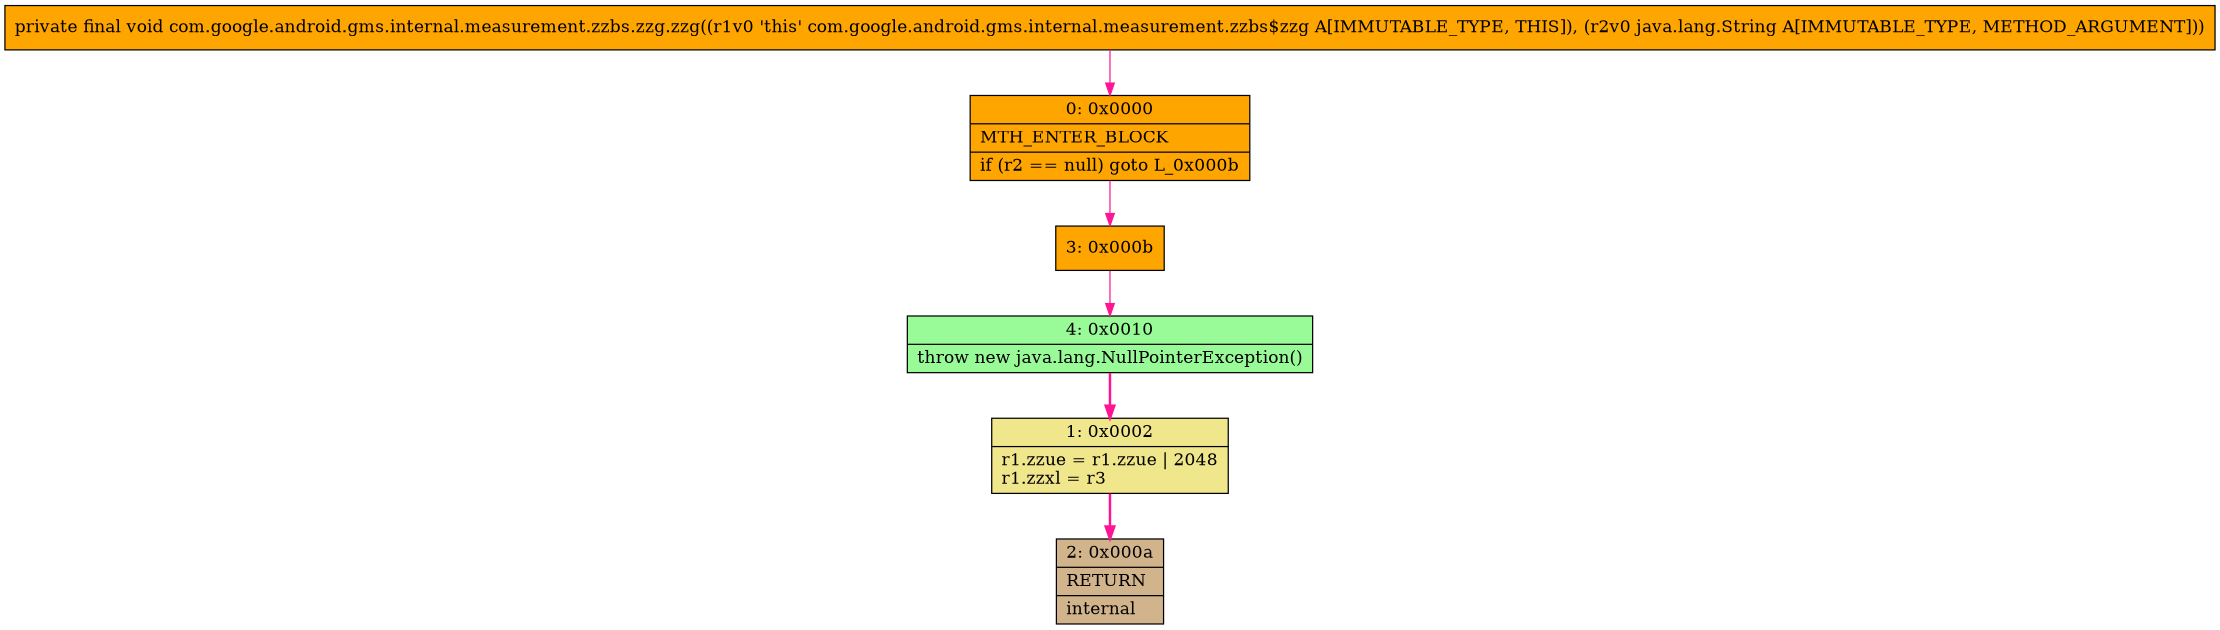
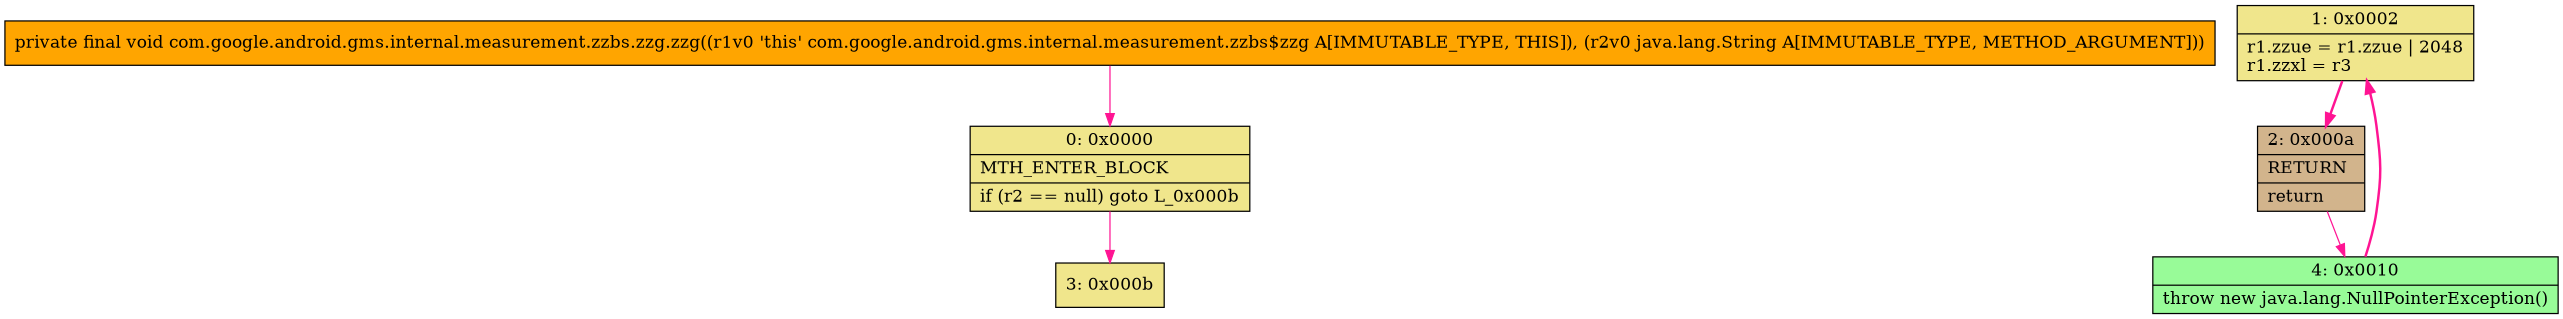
node "0: 0x0000": fillcolor orange -> khaki
node "3: 0x000b": fillcolor orange -> khaki
edge "3: 0x000b" -> "4: 0x0010": now "2: 0x000a" -> "4: 0x0010"
node "2: 0x000a": text "internal" -> "return"
